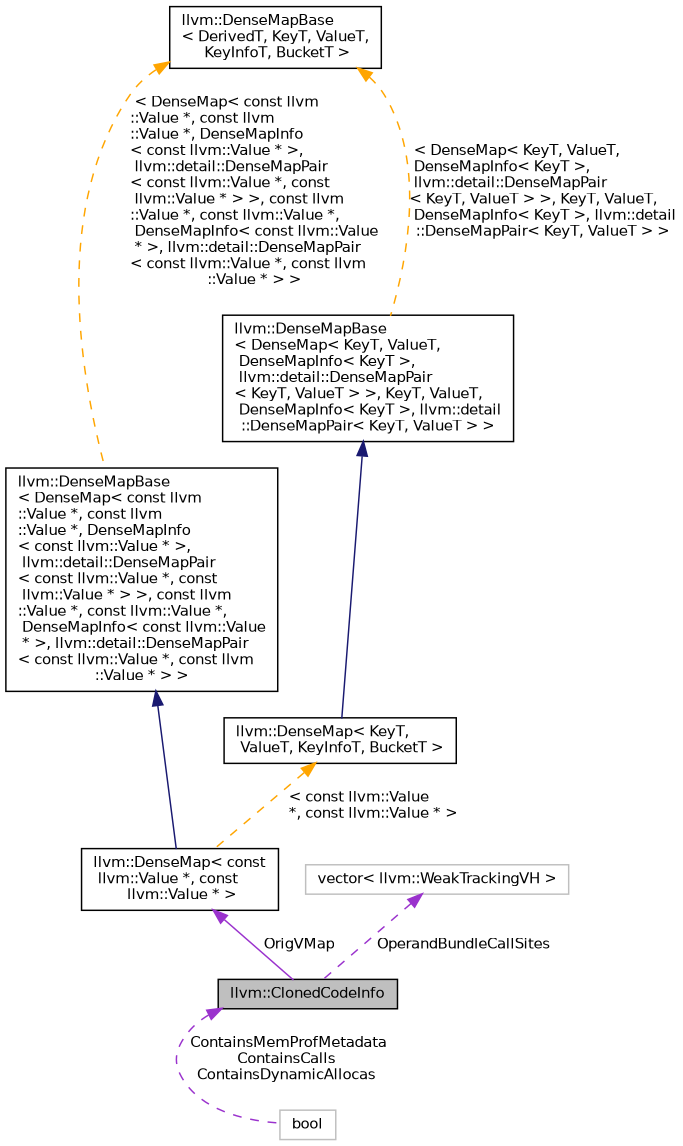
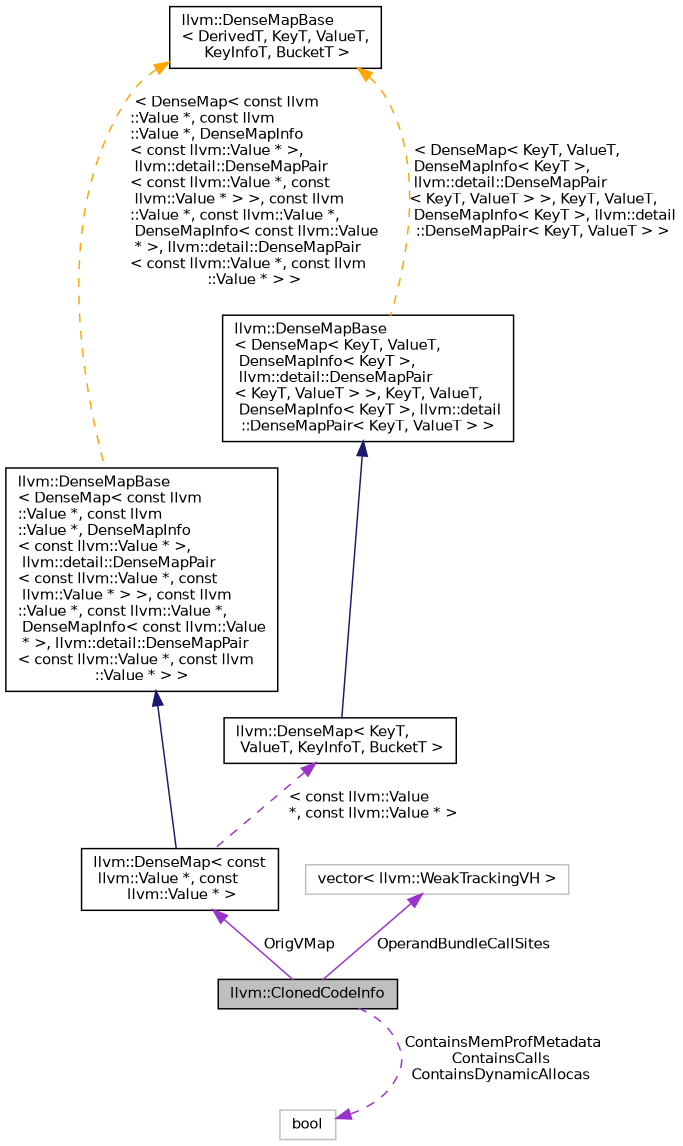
edge "llvm::DenseMap< const llvm::Value *, const llvm::Value * >" -> "llvm::DenseMap< KeyT, ValueT, KeyInfoT, BucketT >": color orange -> darkorchid3
edge "llvm::ClonedCodeInfo" -> "vector< llvm::WeakTrackingVH >": style dashed -> solid
edge "bool" -> "llvm::ClonedCodeInfo": reversed
